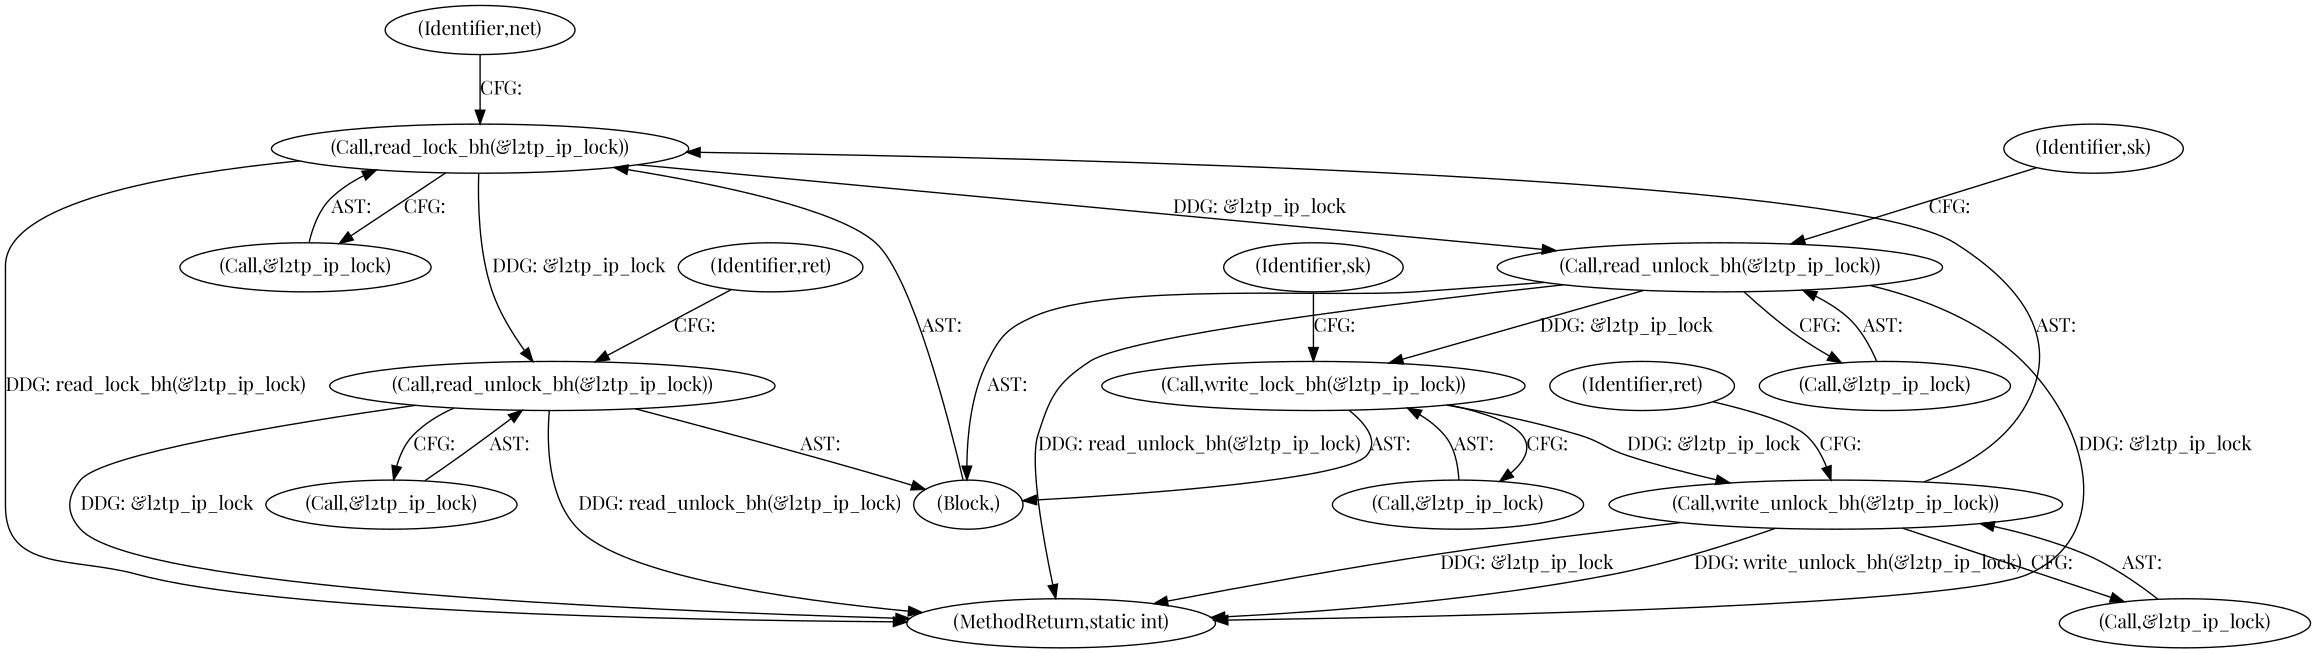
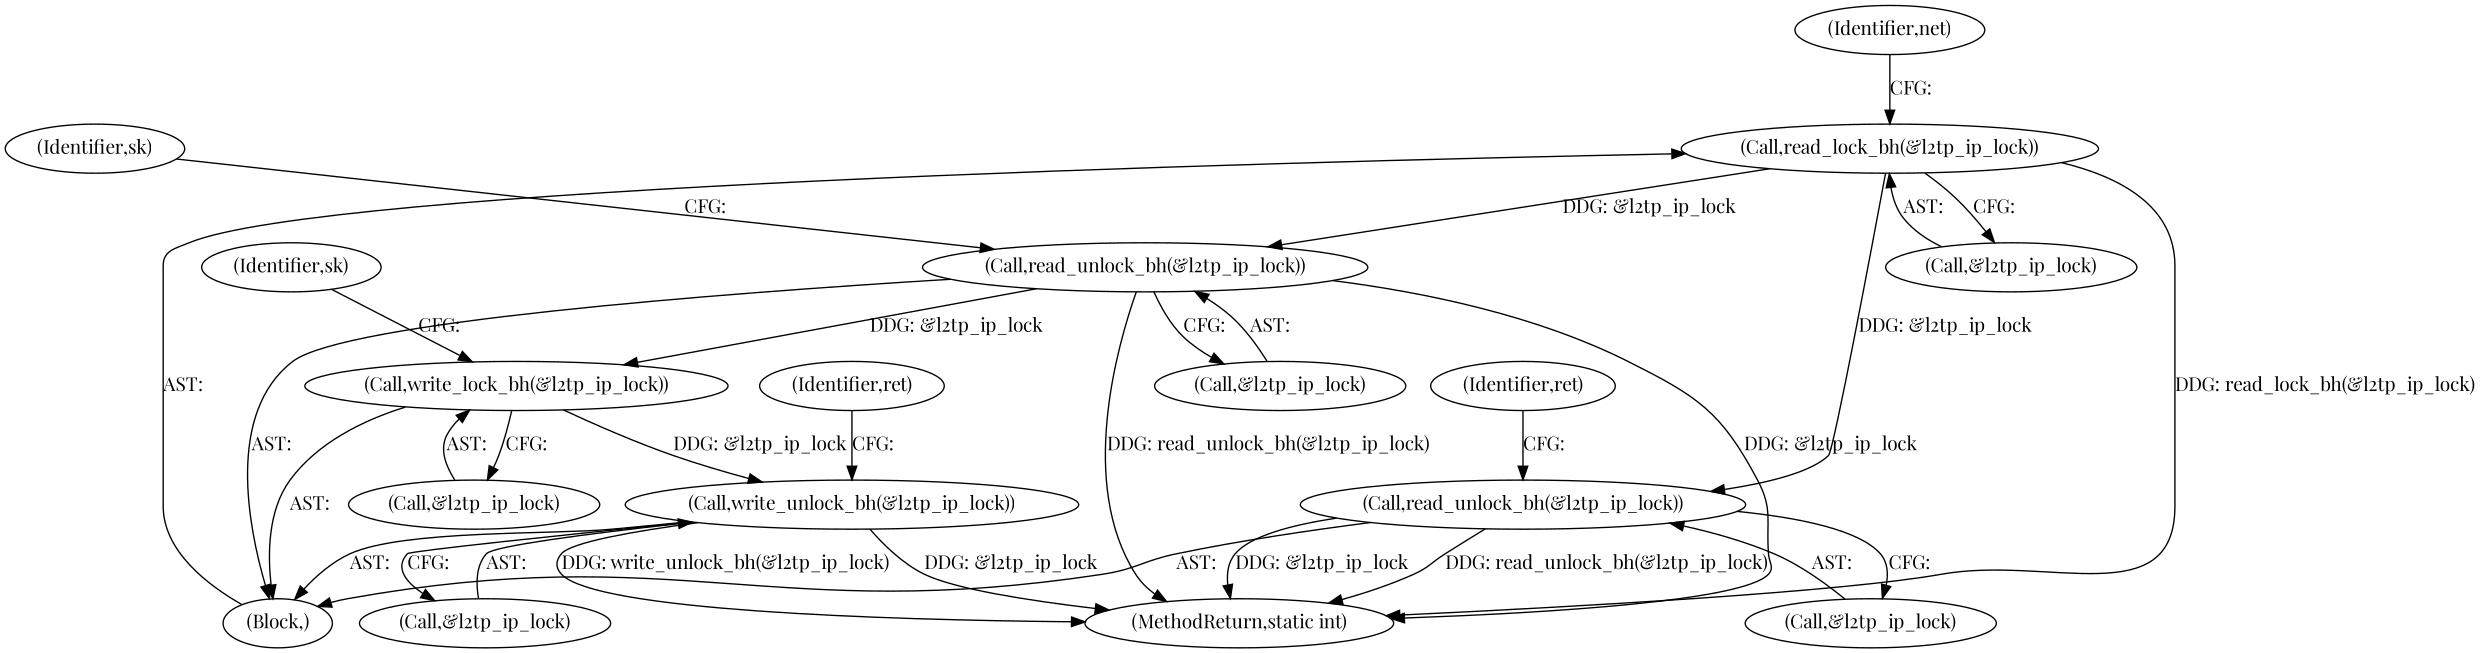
edge "(Call,write_unlock_bh(&l2tp_ip_lock))" -> "(Call,read_lock_bh(&l2tp_ip_lock))": now "(Call,write_unlock_bh(&l2tp_ip_lock))" -> "(Block,)"
